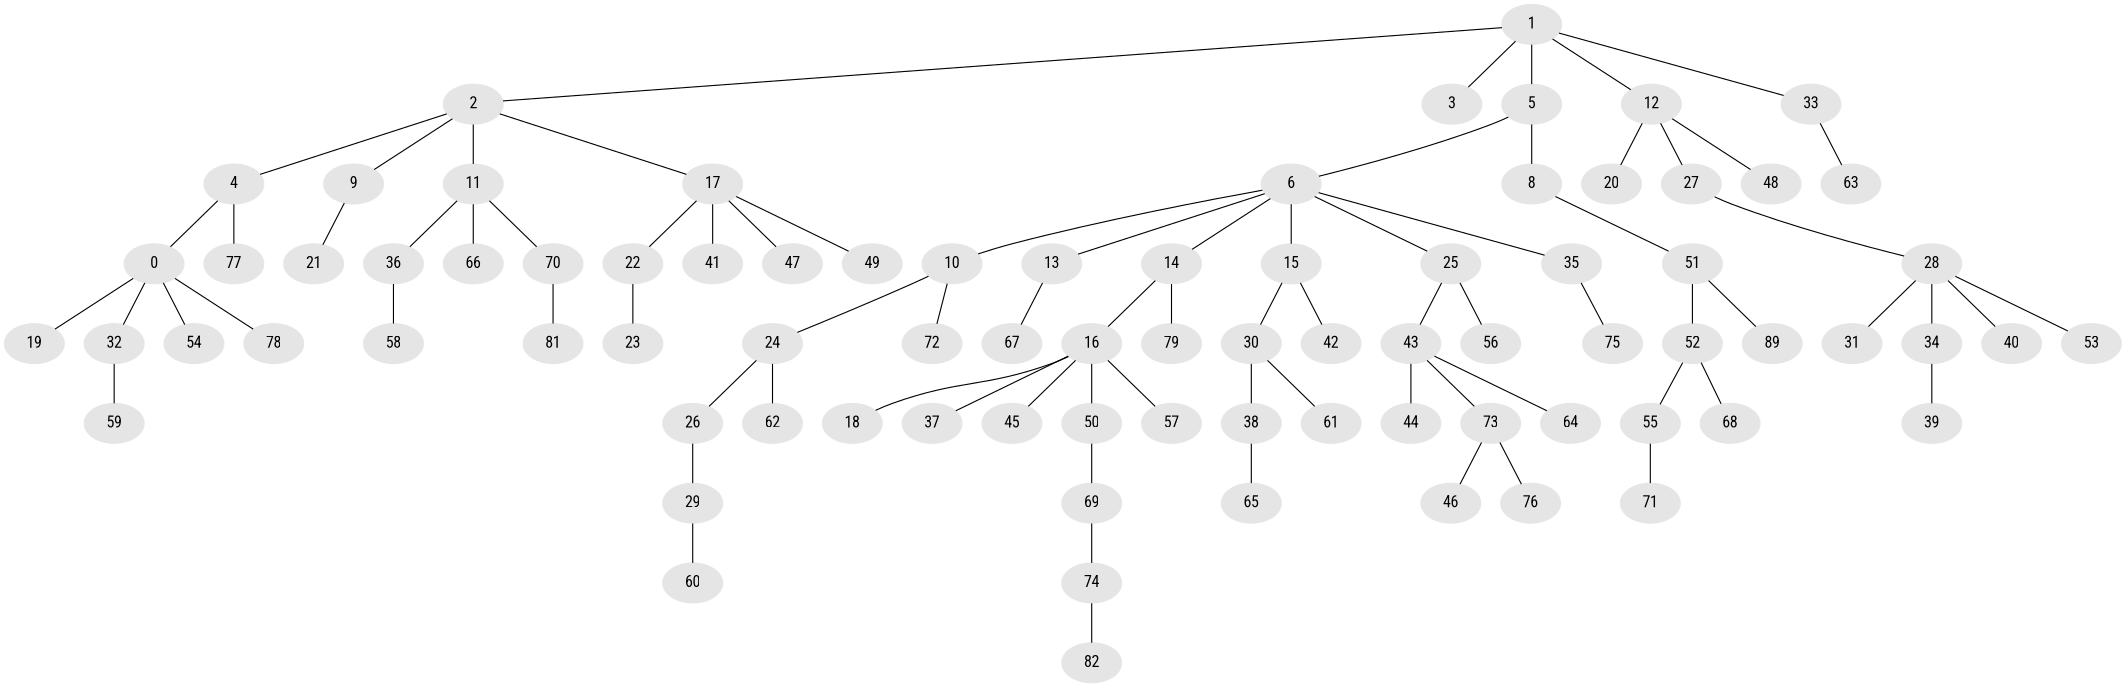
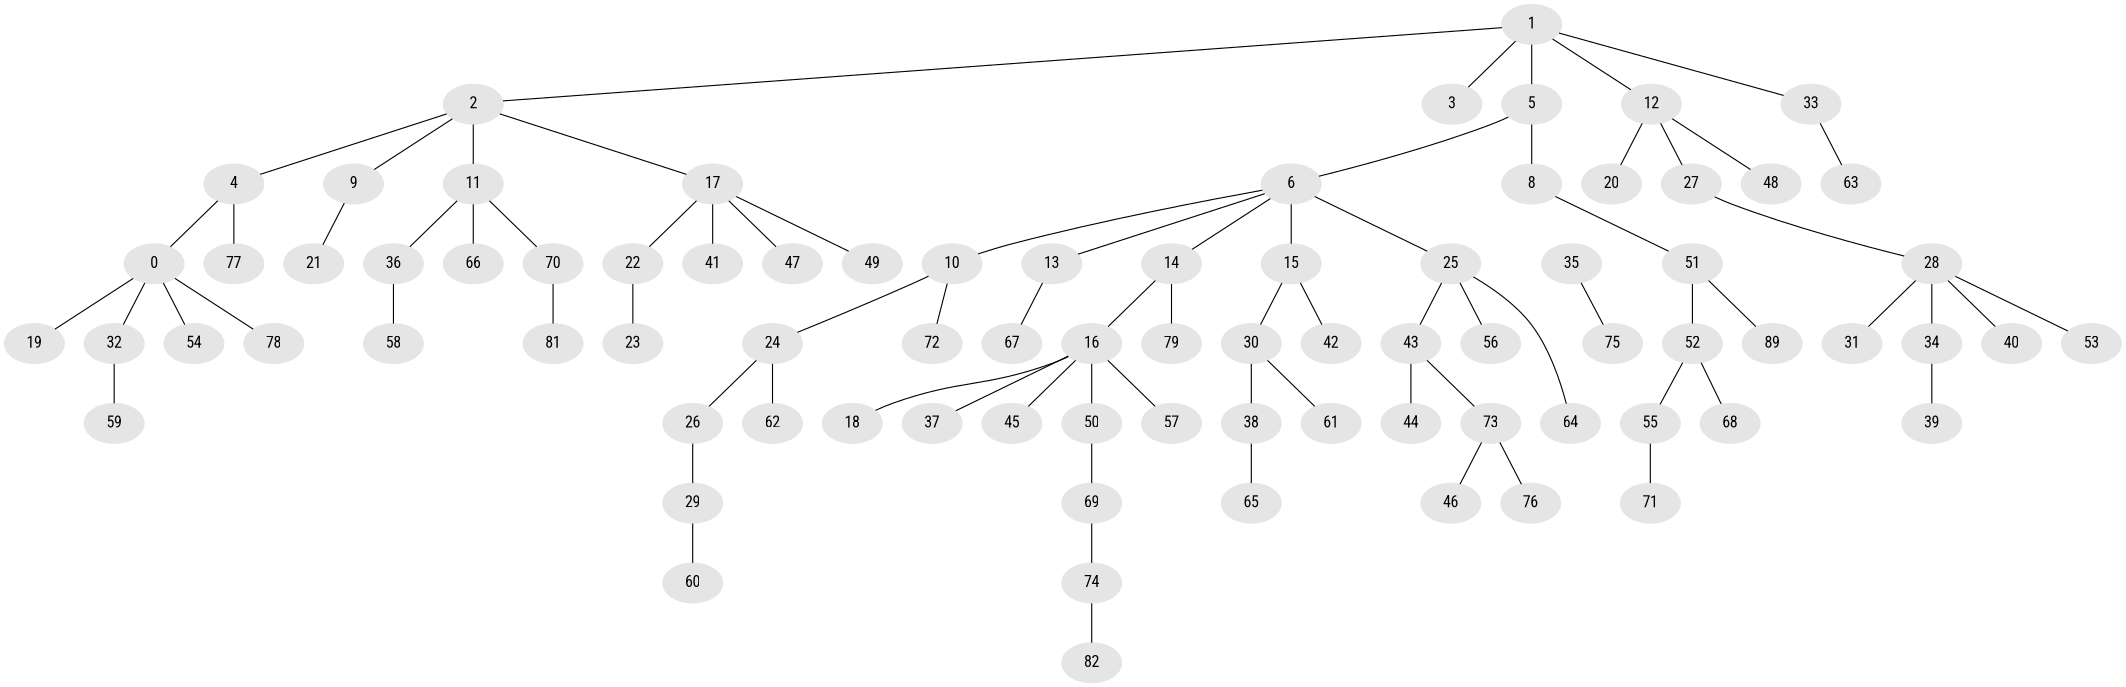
edge "6" -- "35": removed
edge "43" -- "64": now "25" -- "64"
